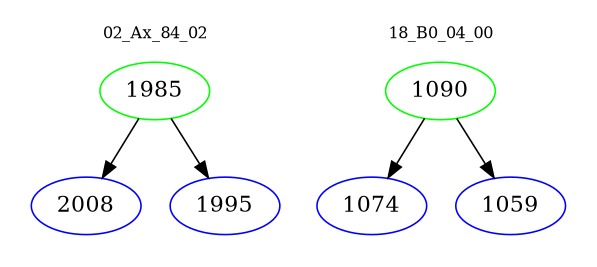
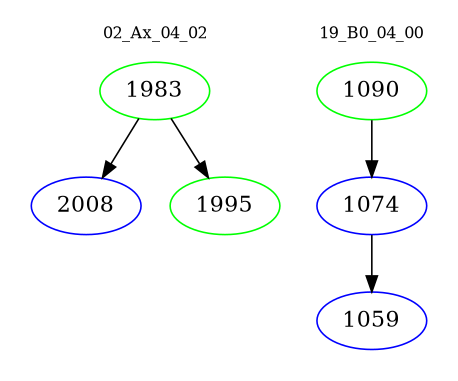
cluster "02_Ax_84_02": label "02_Ax_84_02" -> "02_Ax_04_02"
cluster "18_B0_04_00": label "18_B0_04_00" -> "19_B0_04_00"
node "1985": label "1985" -> "1983"
edge "1090" -> "1059": now "1074" -> "1059"
node "1995": color blue -> green
